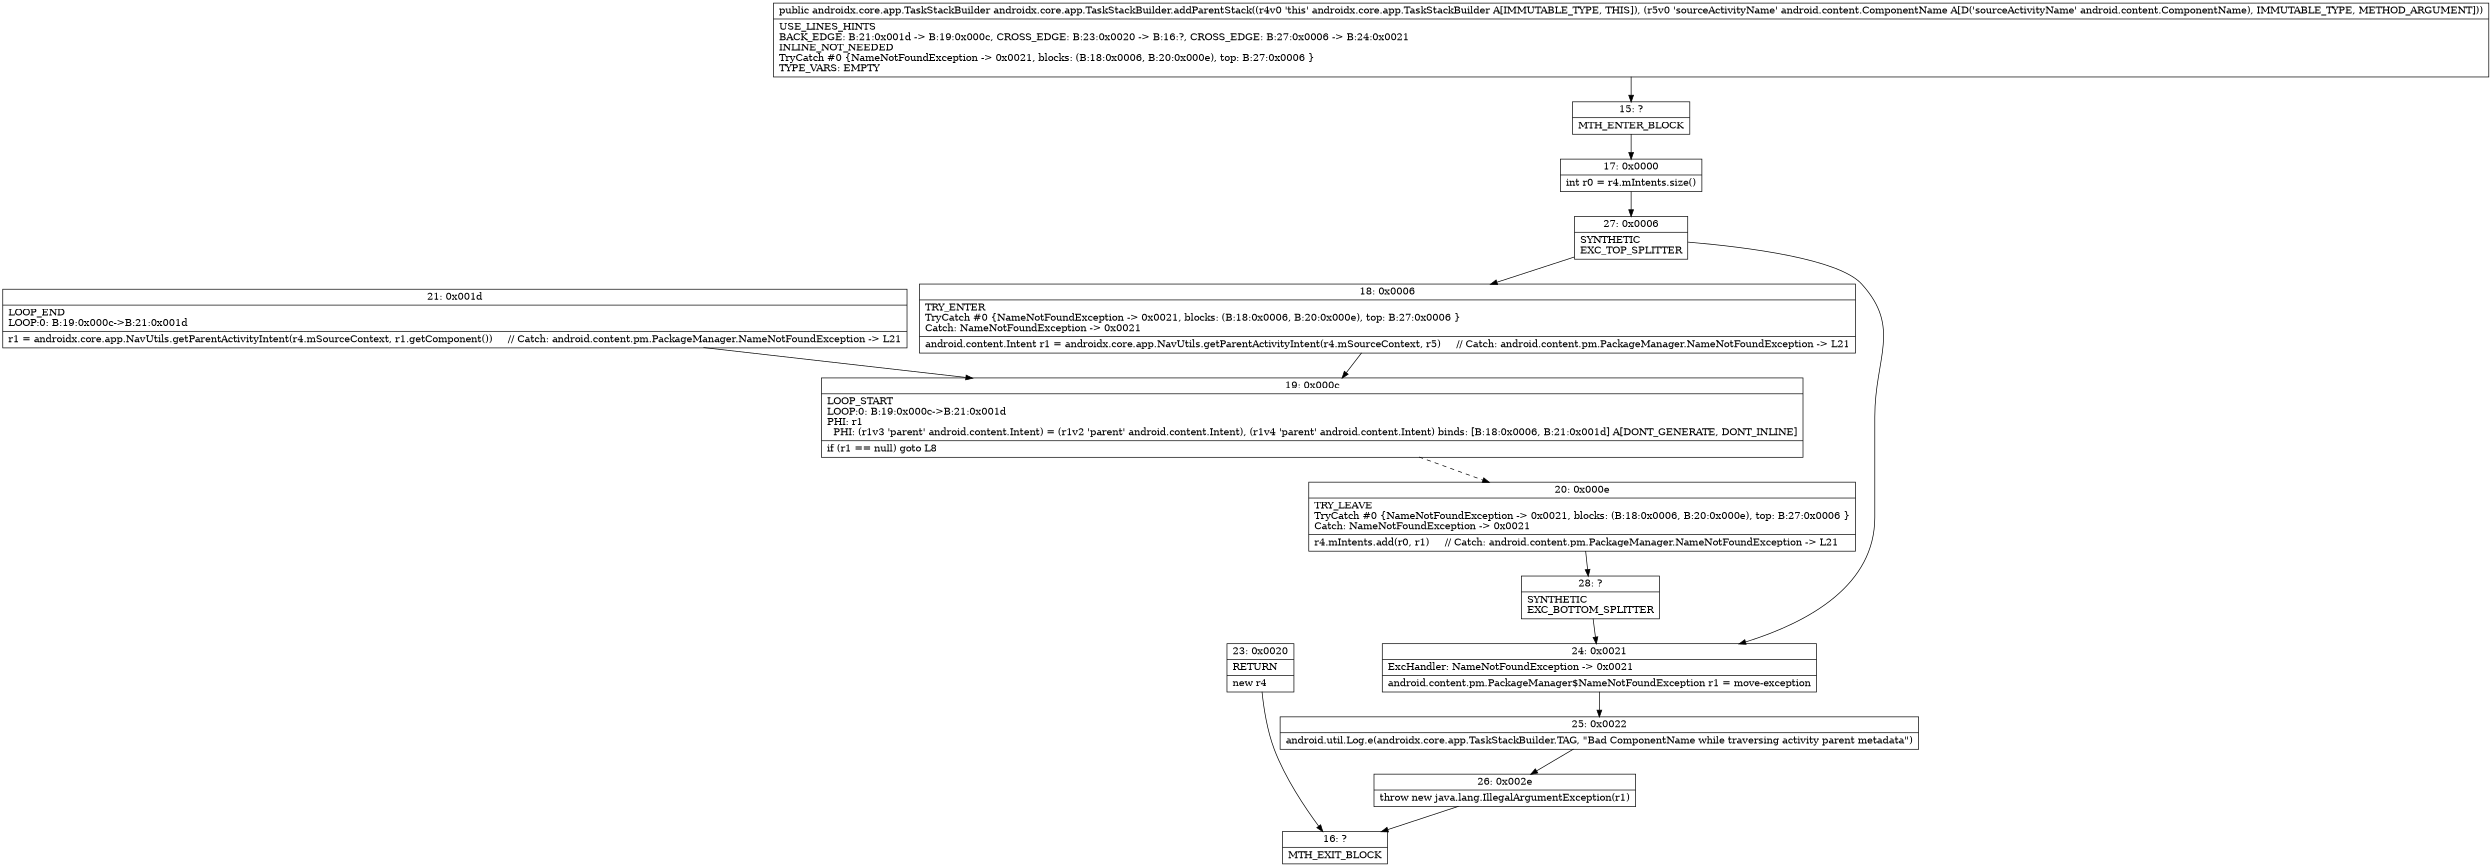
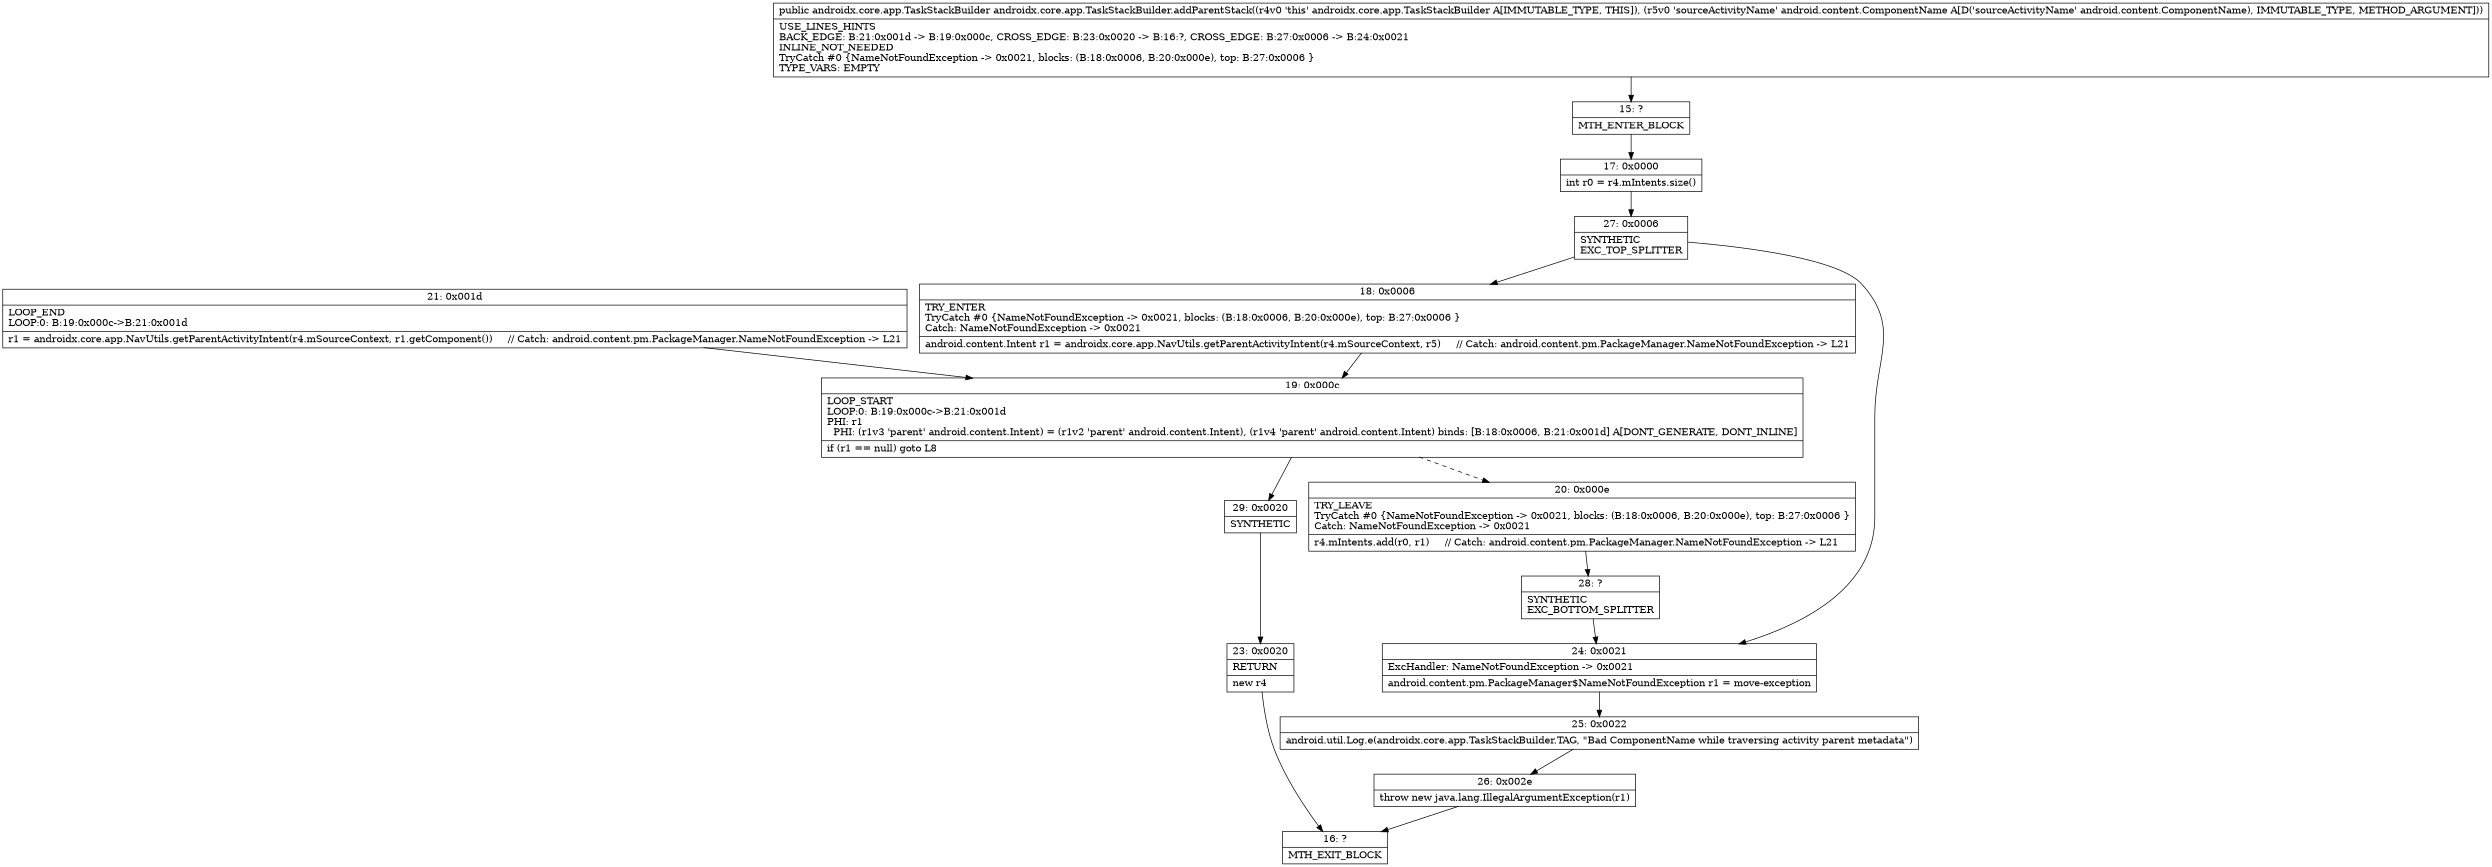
node "29: 0x0020": added
